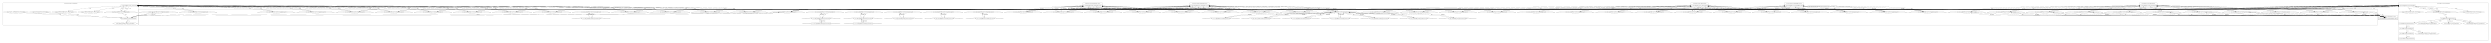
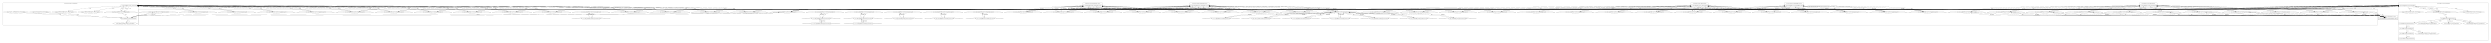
node "10.1.80.1:55964#ServerID_OuterContainerID": added
